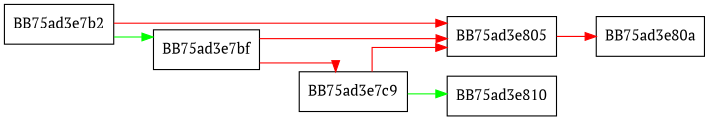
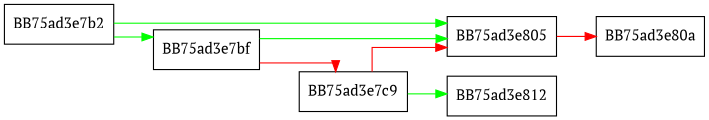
edge "BB75ad3e7b2" -> "BB75ad3e805": color red -> green
edge "BB75ad3e7bf" -> "BB75ad3e805": color red -> green
node "BB75ad3e810": label "BB75ad3e810" -> "BB75ad3e812"
